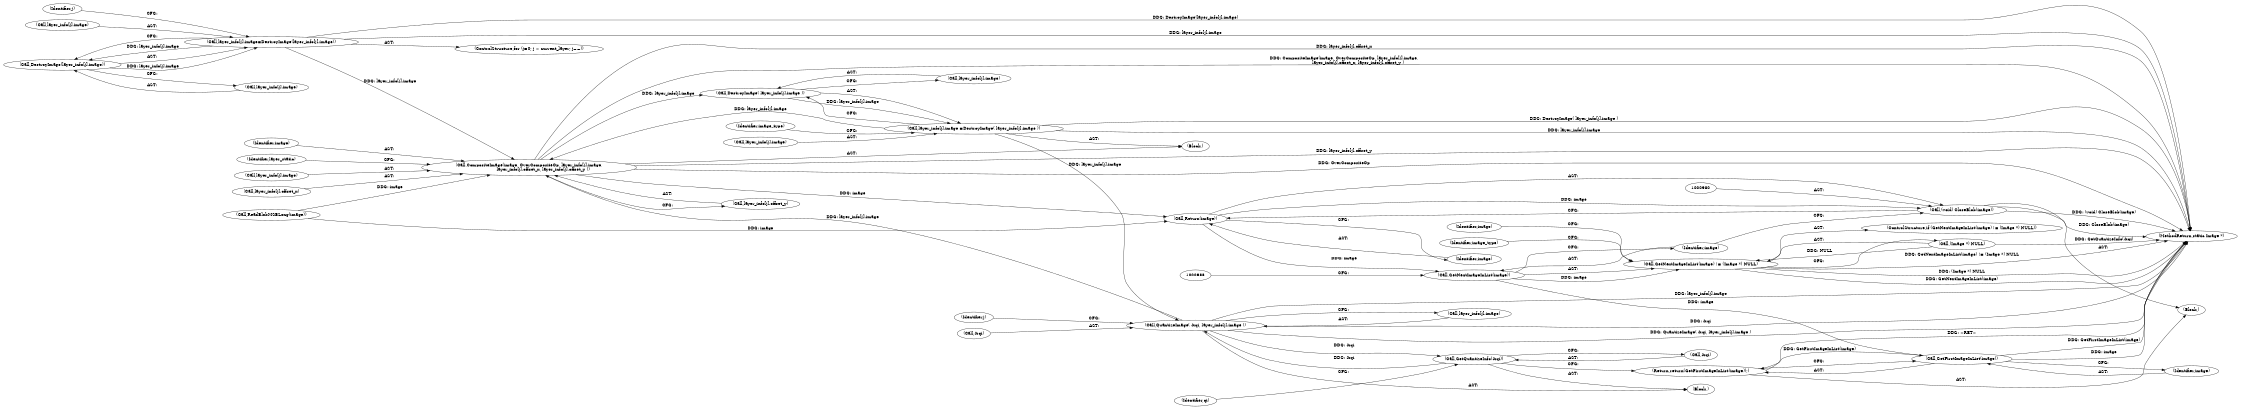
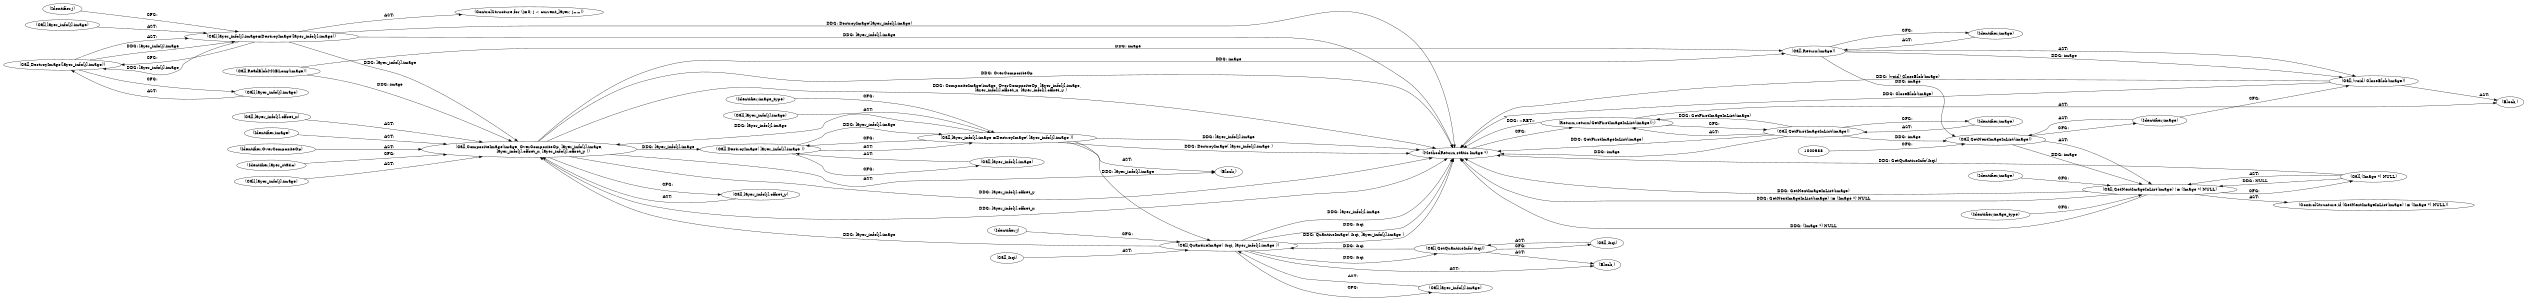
node "(Identifier,OverCompositeOp)": added
node "1000980": removed
edge "(Call,(void) CloseBlob(image))" -> "(Call,Return(image))": removed, label "CFG:"
edge "(Call,GetNextImageInList(image))" -> "(Call,GetFirstImageInList(image))": reversed
edge "(Call,GetQuantizeInfo(&qi))" -> "(Return,return(GetFirstImageInList(image));)": now "(MethodReturn,static Image *)" -> "(Return,return(GetFirstImageInList(image));)"
node "(Identifier,qi)": removed
